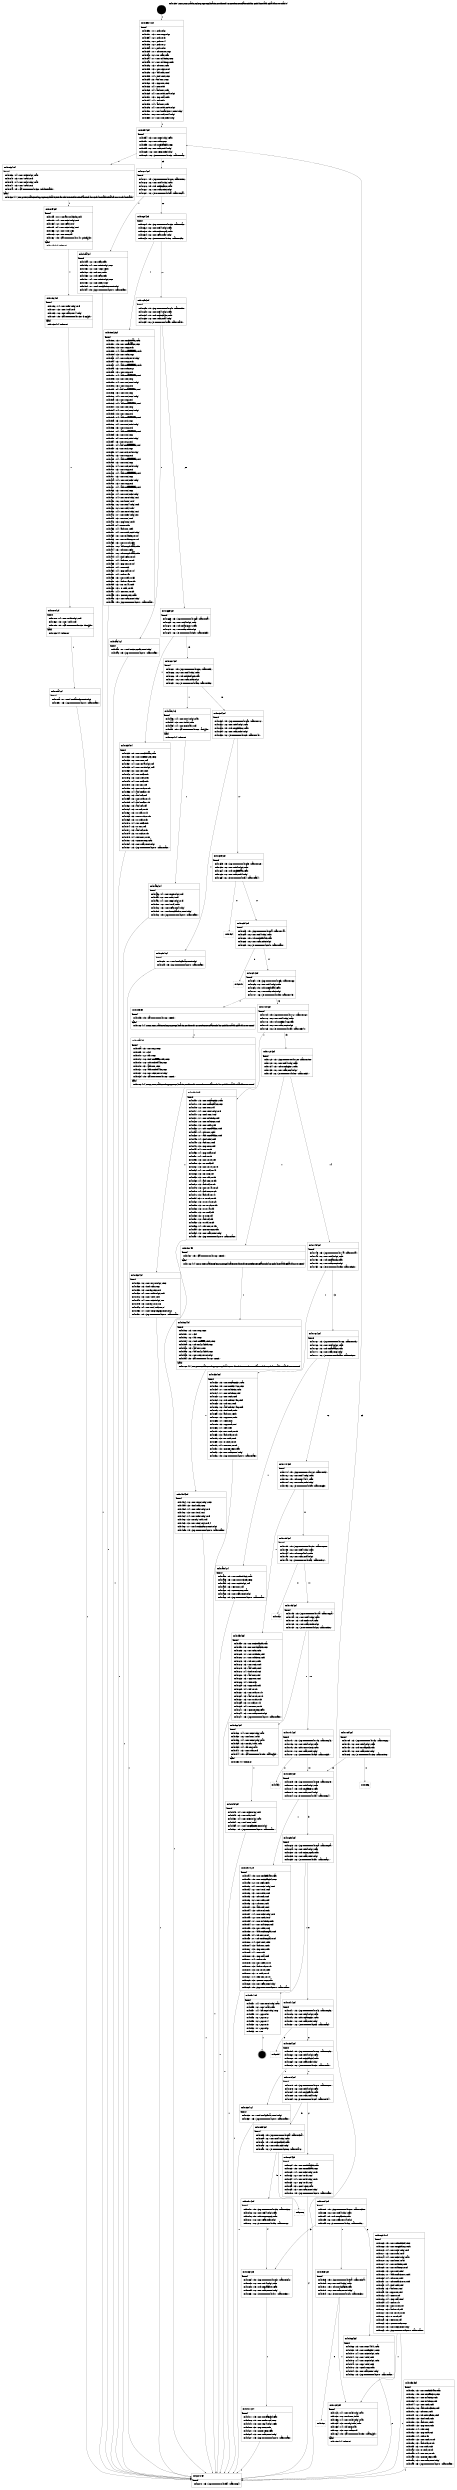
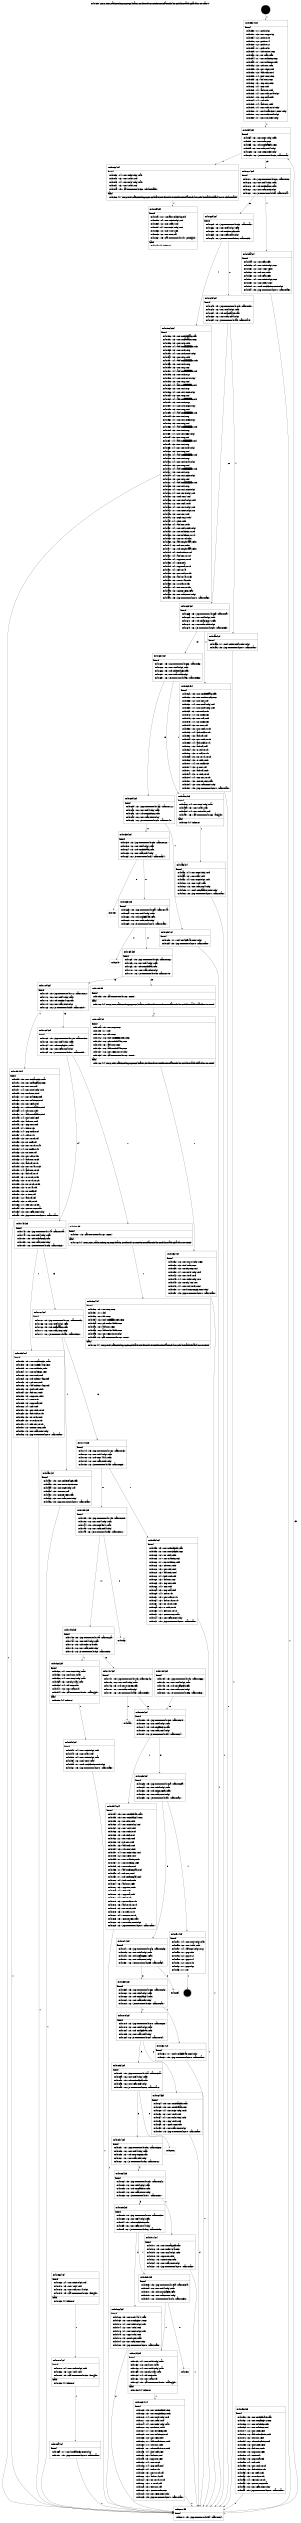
edge "0x401e4f [29]" -> "0x401e6c [18]": removed, label "1"
edge "0x4016f1 [28]" -> "0x401d05 [5]": label " 1" -> " 23"
node "0x401bb4 [38]": removed
node "0x401e96": removed
edge "0x4018e9 [28]" -> "0x4018cd [28]": reversed
edge "0x401c69 [111]" -> "0x401c4c [29]": reversed
